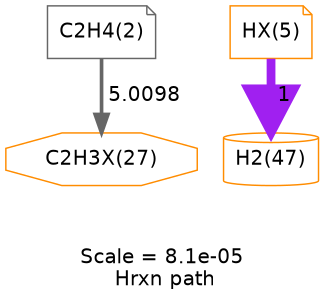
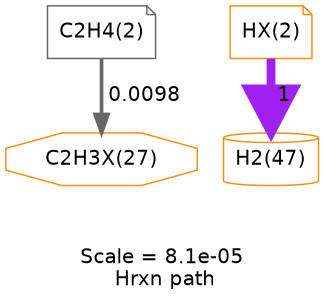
node "HX(5)": label "HX(5)" -> "HX(2)"
edge "C2H4(2)" -> "C2H3X(27)": label " 5.0098" -> " 0.0098"
